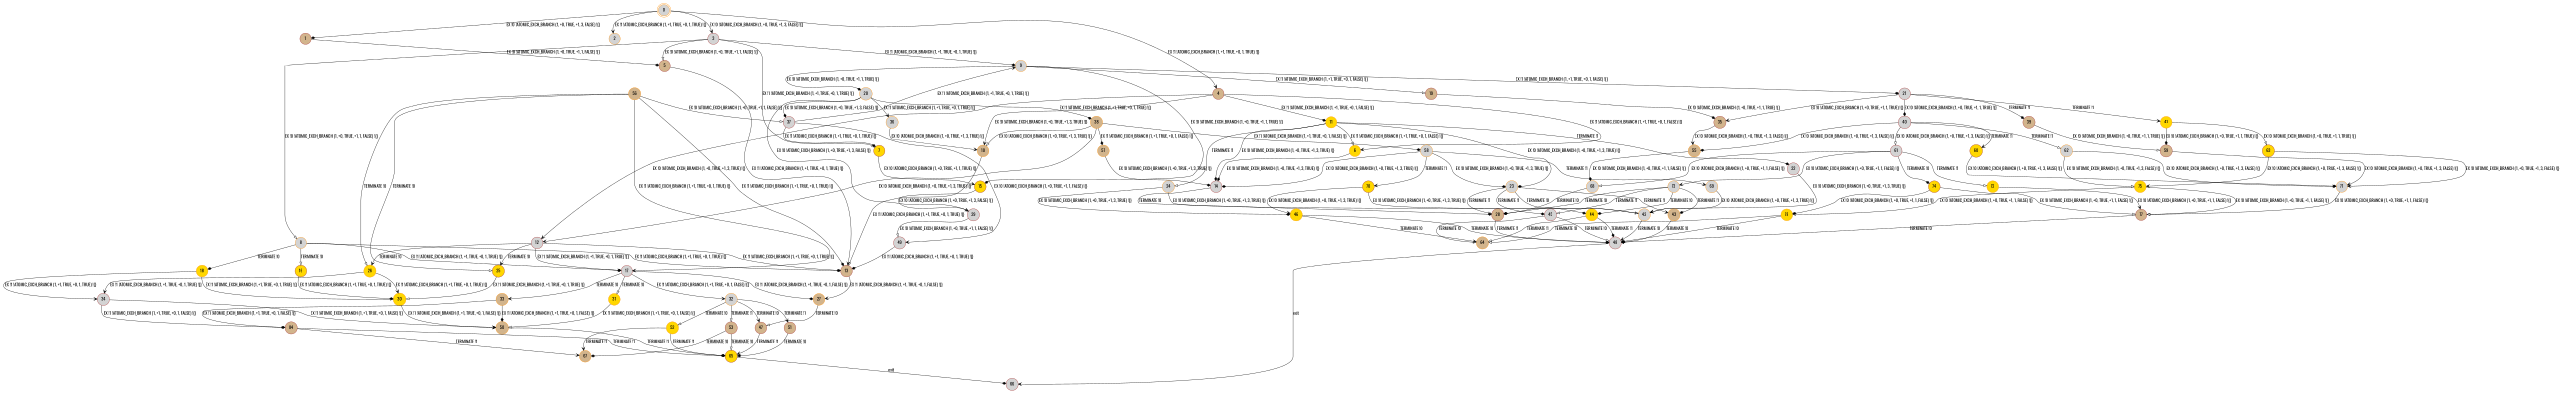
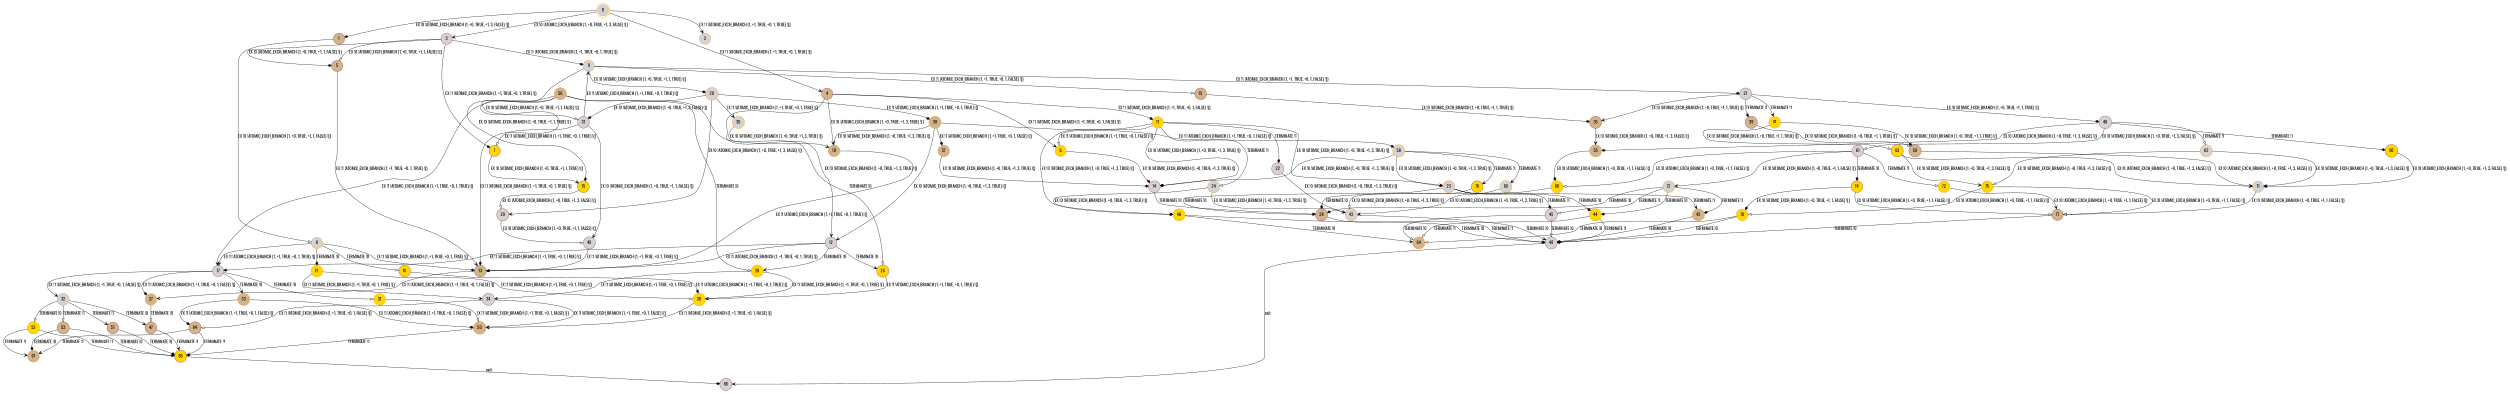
edge "40" -> "60": arrowhead vee -> diamond
edge "11" -> "23": arrowhead diamond -> vee
node "68": fillcolor lightgrey -> gold
edge "70" -> "46": now "11" -> "46"
edge "23" -> "28": label "TERMINATE !7" -> "TERMINATE !0"
